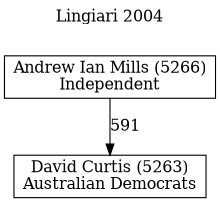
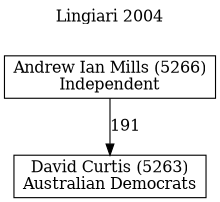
edge "Andrew Ian Mills (5266) Independent" -> "David Curtis (5263) Australian Democrats": label "591" -> "191"
